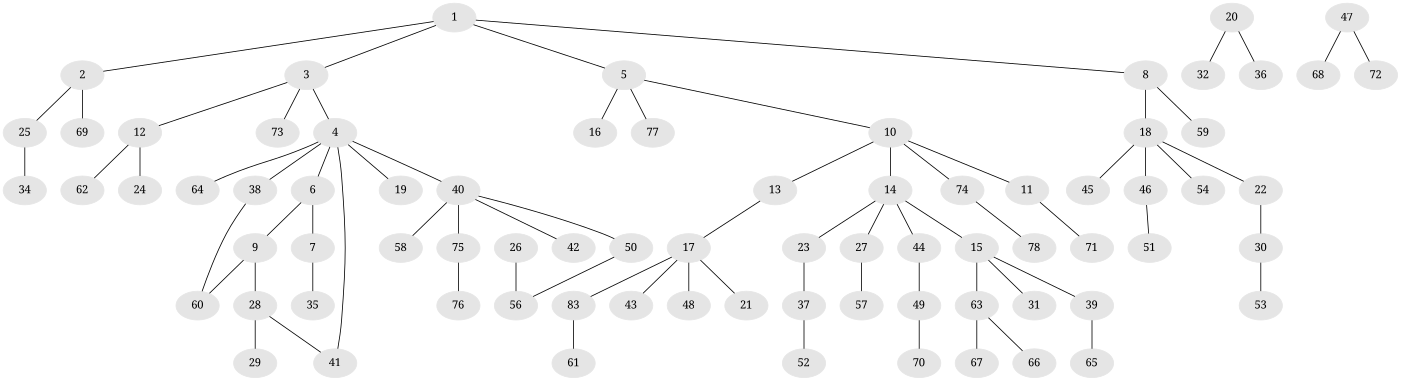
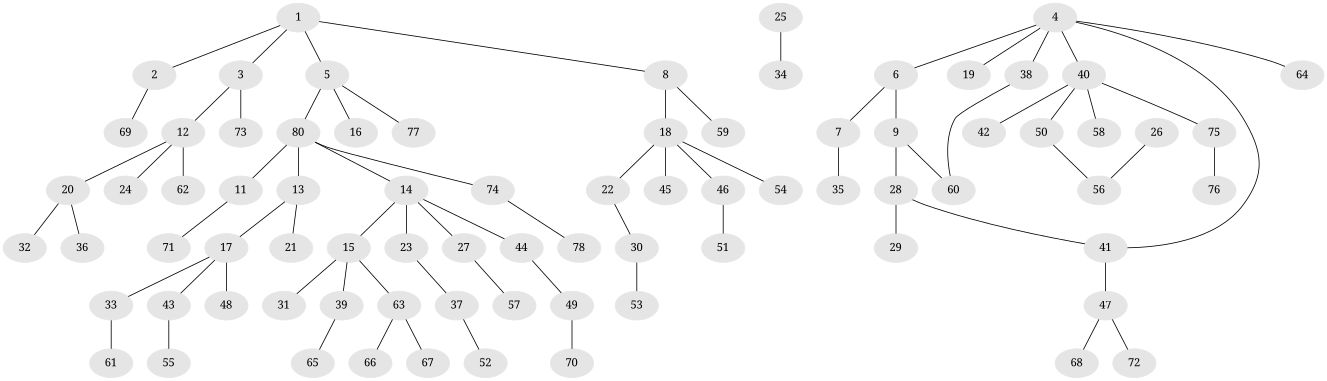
edge "2" -- "25": removed
edge "3" -- "4": removed
node "10": label "10" -> "80"
edge "12" -- "20": added
edge "17" -- "21": now "13" -- "21"
edge "41" -- "47": added
node "83": label "83" -> "33"
node "55": added
